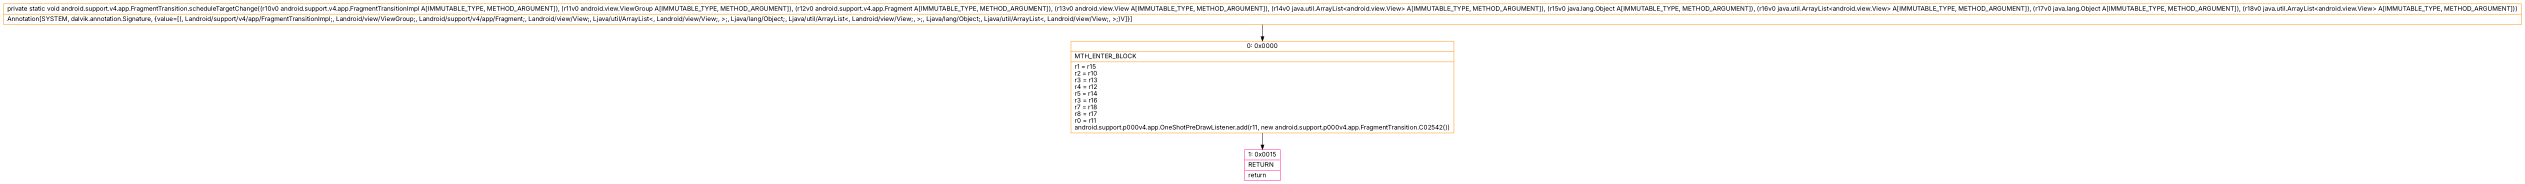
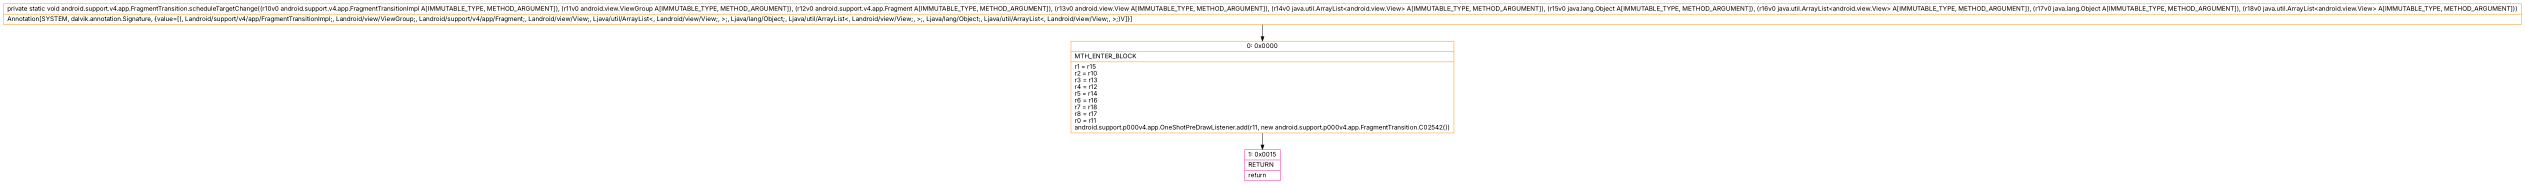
node "0: 0x0000": text "r3 = r16" -> "r6 = r16"
